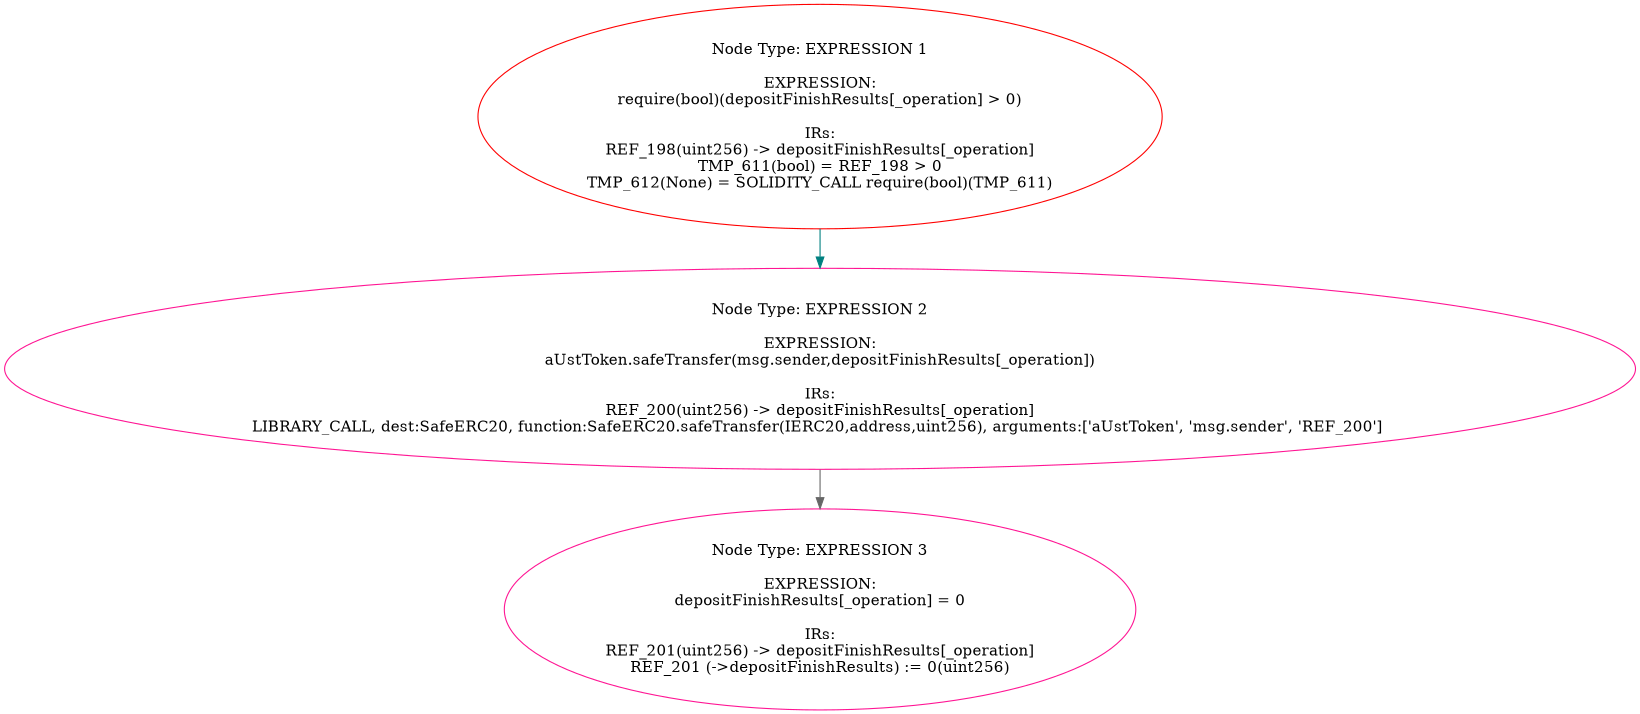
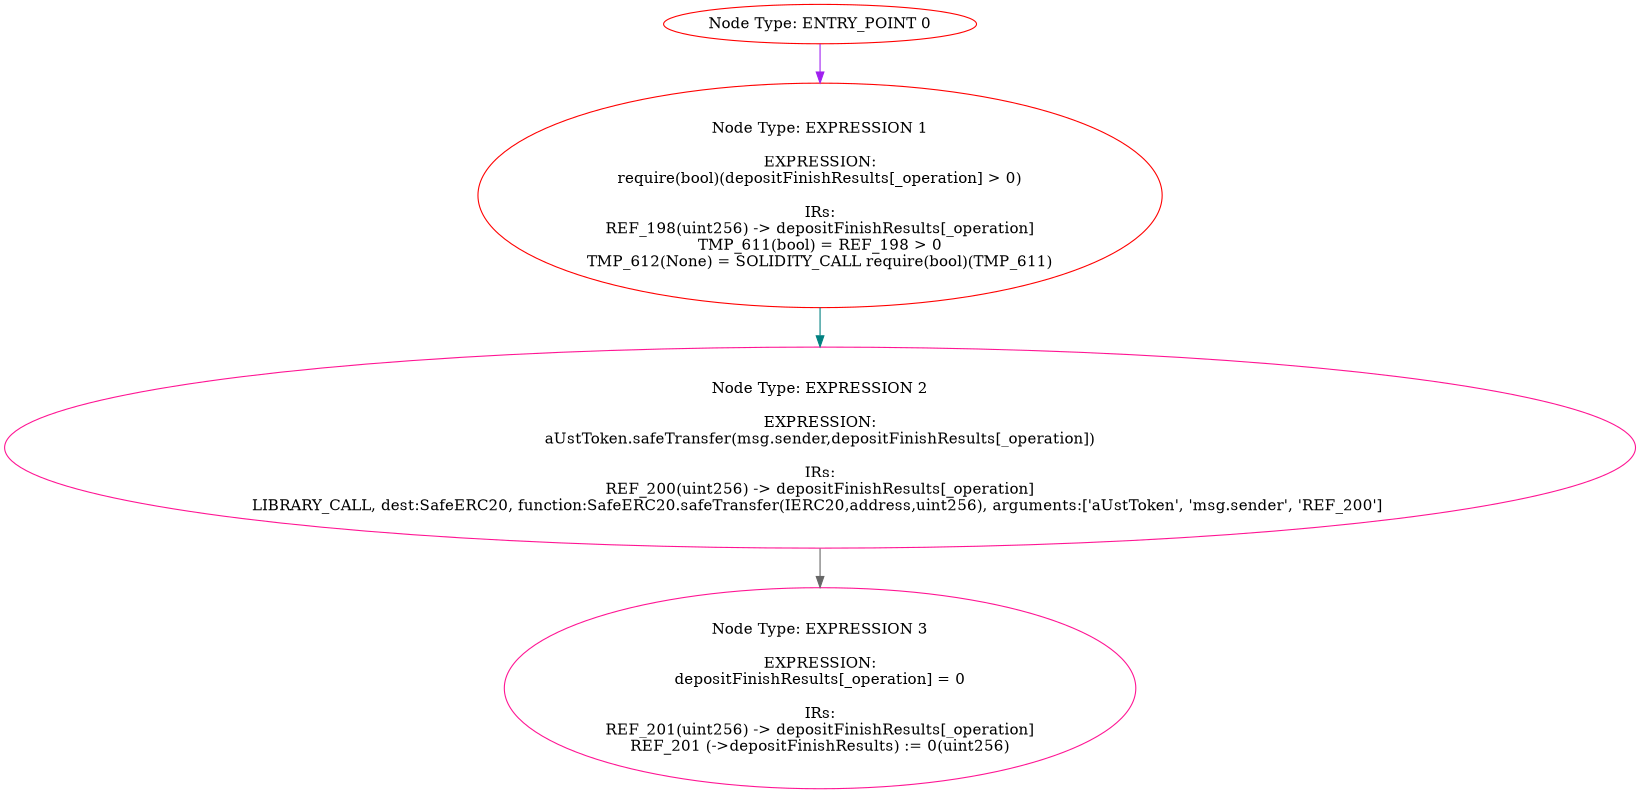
node "Node Type: ENTRY_POINT 0": added
